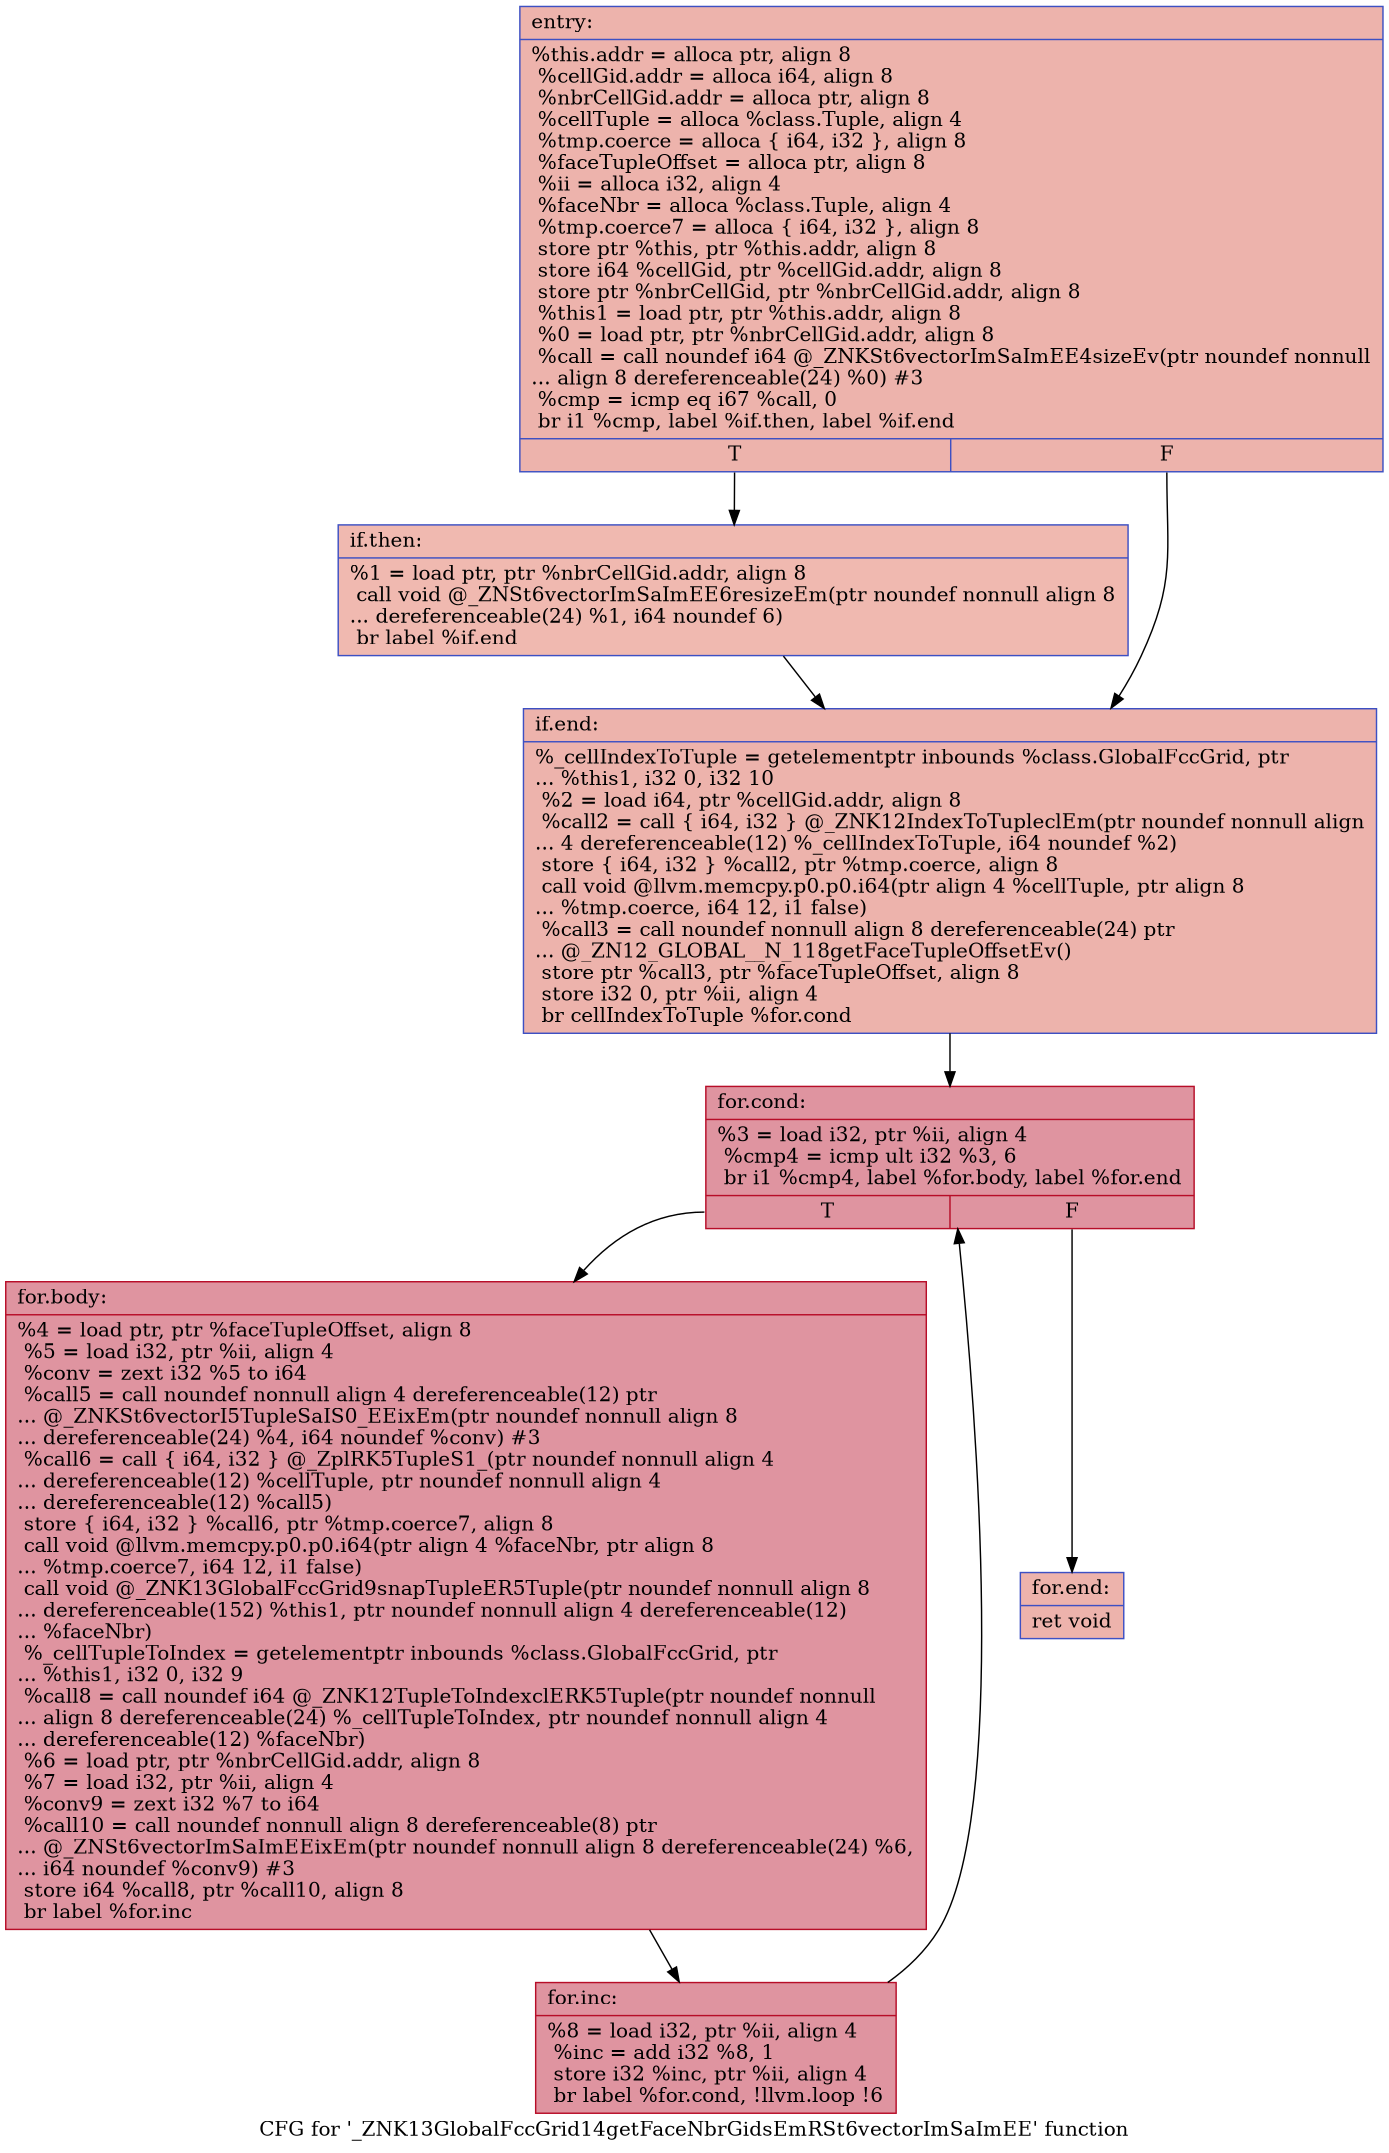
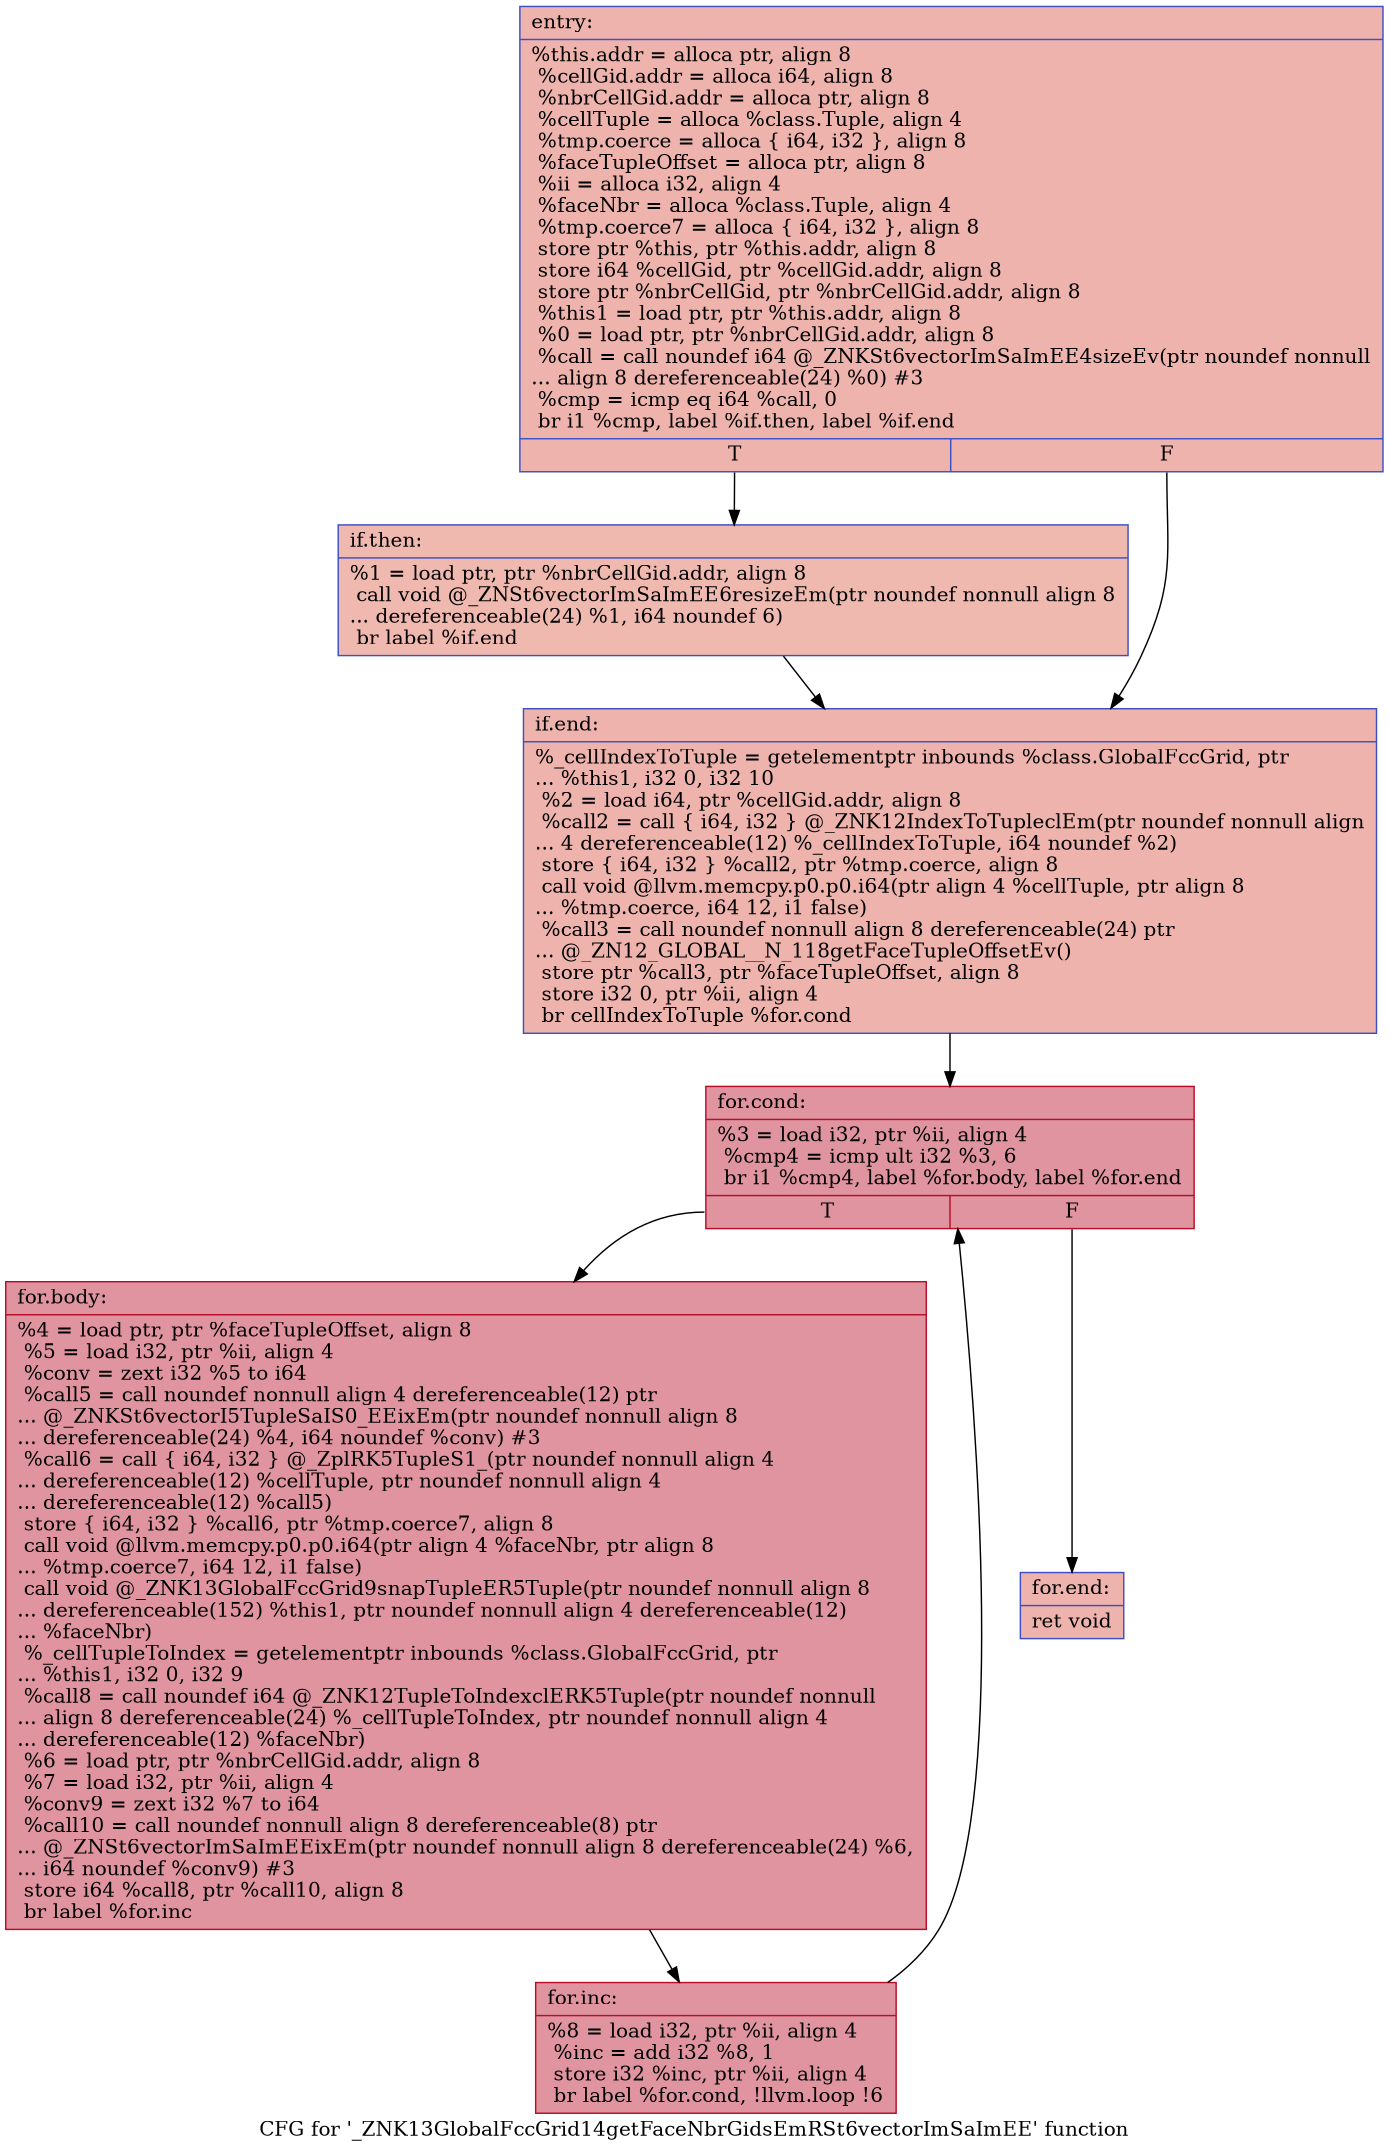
node "entry:": text "%cmp = icmp eq i67 %call, 0" -> "%cmp = icmp eq i64 %call, 0"
